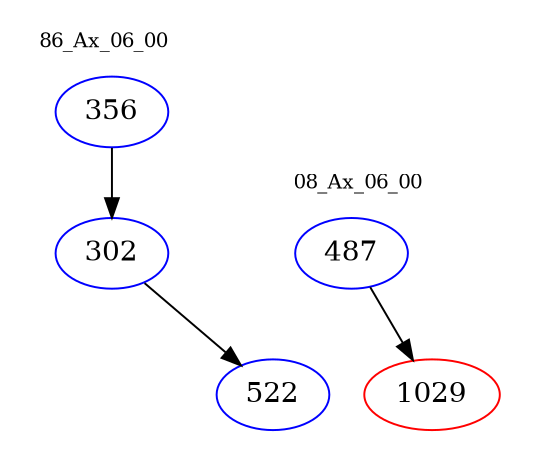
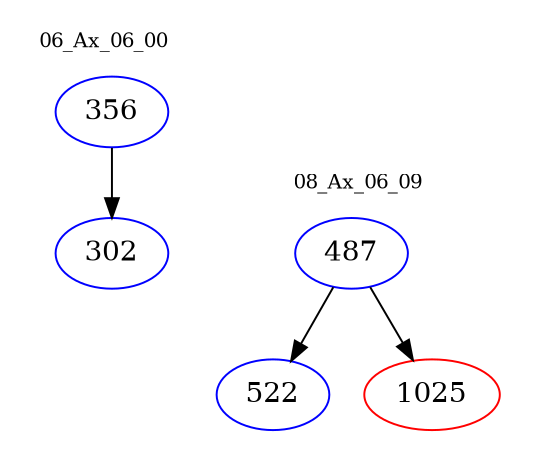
cluster "86_Ax_06_00": label "86_Ax_06_00" -> "06_Ax_06_00"
cluster "08_Ax_06_00": label "08_Ax_06_00" -> "08_Ax_06_09"
edge "302" -> "522": now "487" -> "522"
node "1029": label "1029" -> "1025"
